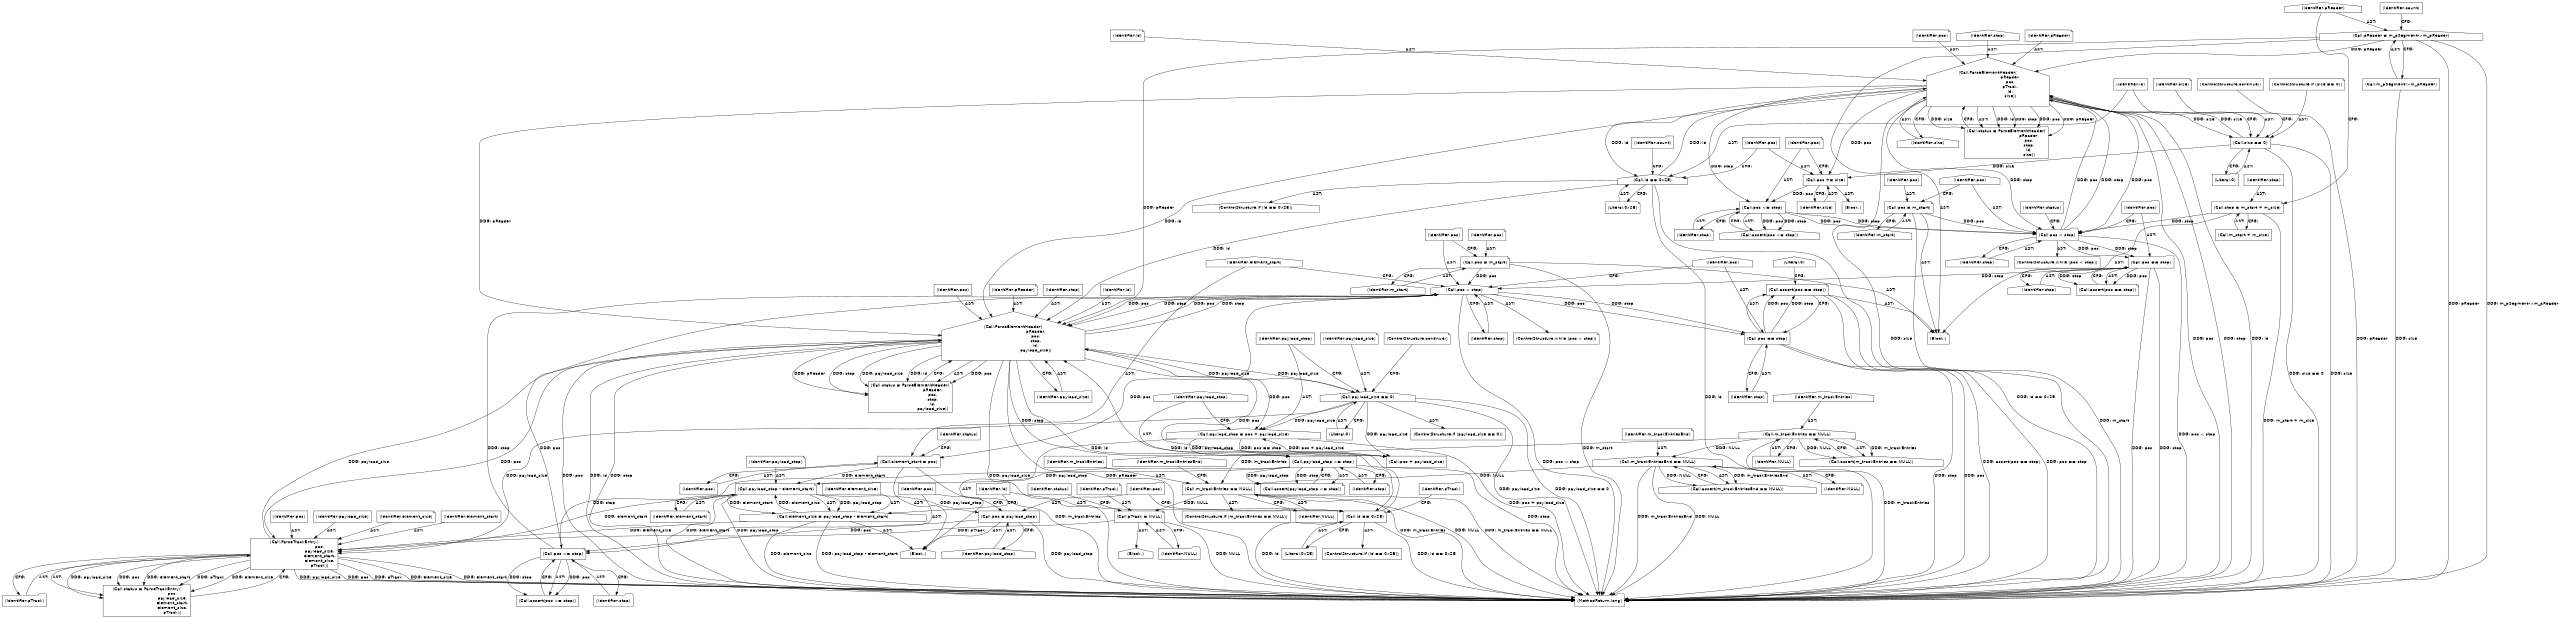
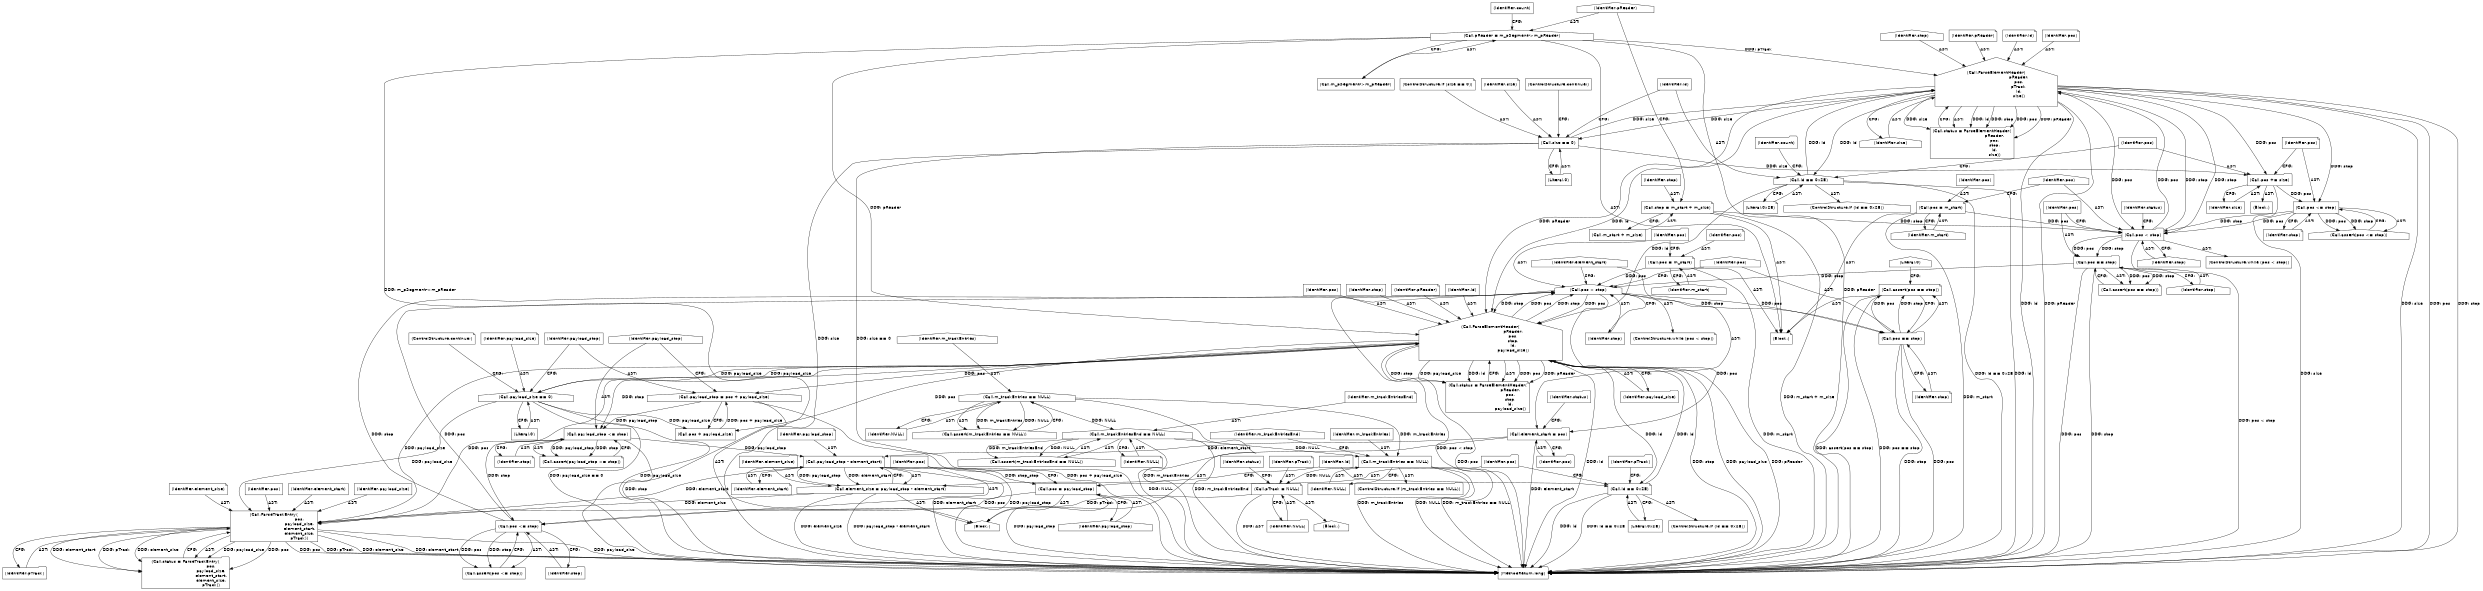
edge "(Call,pReader = m_pSegment->m_pReader)" -> "(Call,ParseElementHeader( pReader, pos, pTrack, id, size))": label "DDG: pReader" -> "DDG: pTrack"
edge "(Call,payload_size == 0)" -> "(Call,payload_stop = pos + payload_size)": removed, label "DDG: payload_size"
node "(ControlStructure,if (payload_size == 0))": removed
edge "(Call,payload_stop = pos + payload_size)" -> "(Call,pos + payload_size)": label "DDG: pos == stop" -> "CFG: "
edge "(Call,assert(m_trackEntriesEnd == NULL))" -> "(Call,m_trackEntriesEnd == NULL)": label "CFG: " -> "AST: "
edge "(Call,element_size = payload_stop - element_start)" -> "(Call,payload_stop - element_start)": label "DDG: element_size" -> "CFG: "
edge "(Call,payload_stop - element_start)" -> "(Call,pos = payload_stop)": label "DDG: payload_stop" -> "DDG: stop_stop"
edge "(Call,element_start = pos)" -> "(MethodReturn,long)": label "DDG: m_trackEntries" -> "DDG: element_start"
edge "(Call,pTrack = NULL)" -> "(MethodReturn,long)": label "DDG: NULL" -> "DDG: AST"
edge "(Call,m_pSegment->m_pReader)" -> "(MethodReturn,long)": now "(Call,pos += size)" -> "(MethodReturn,long)"
